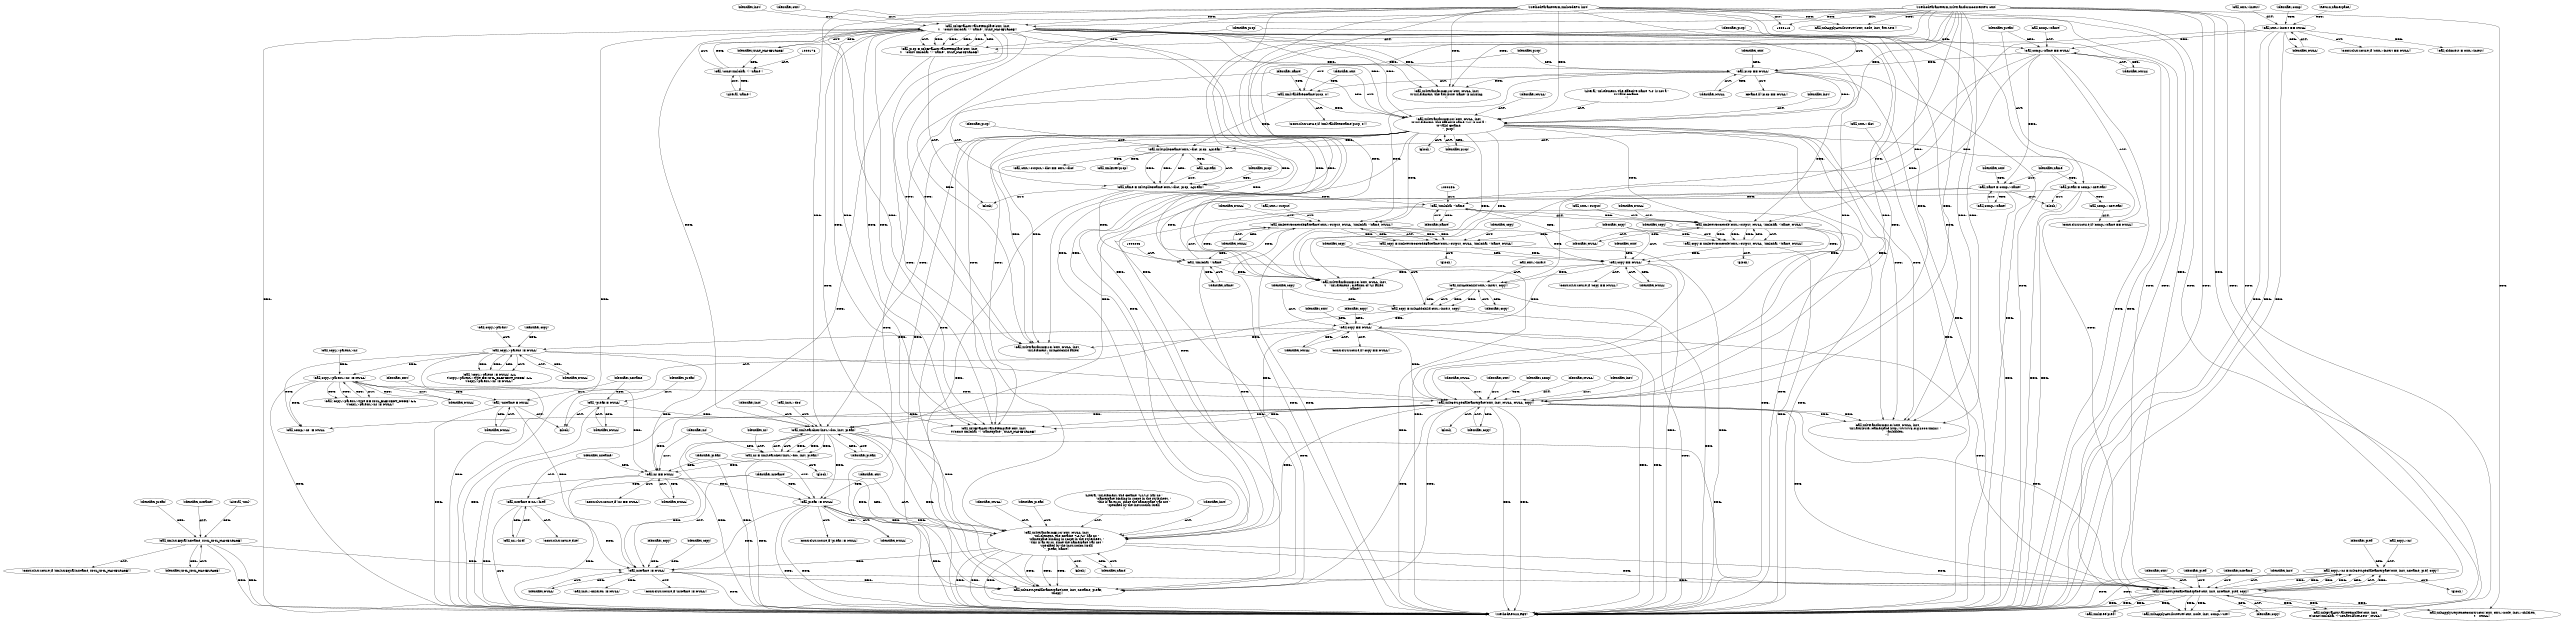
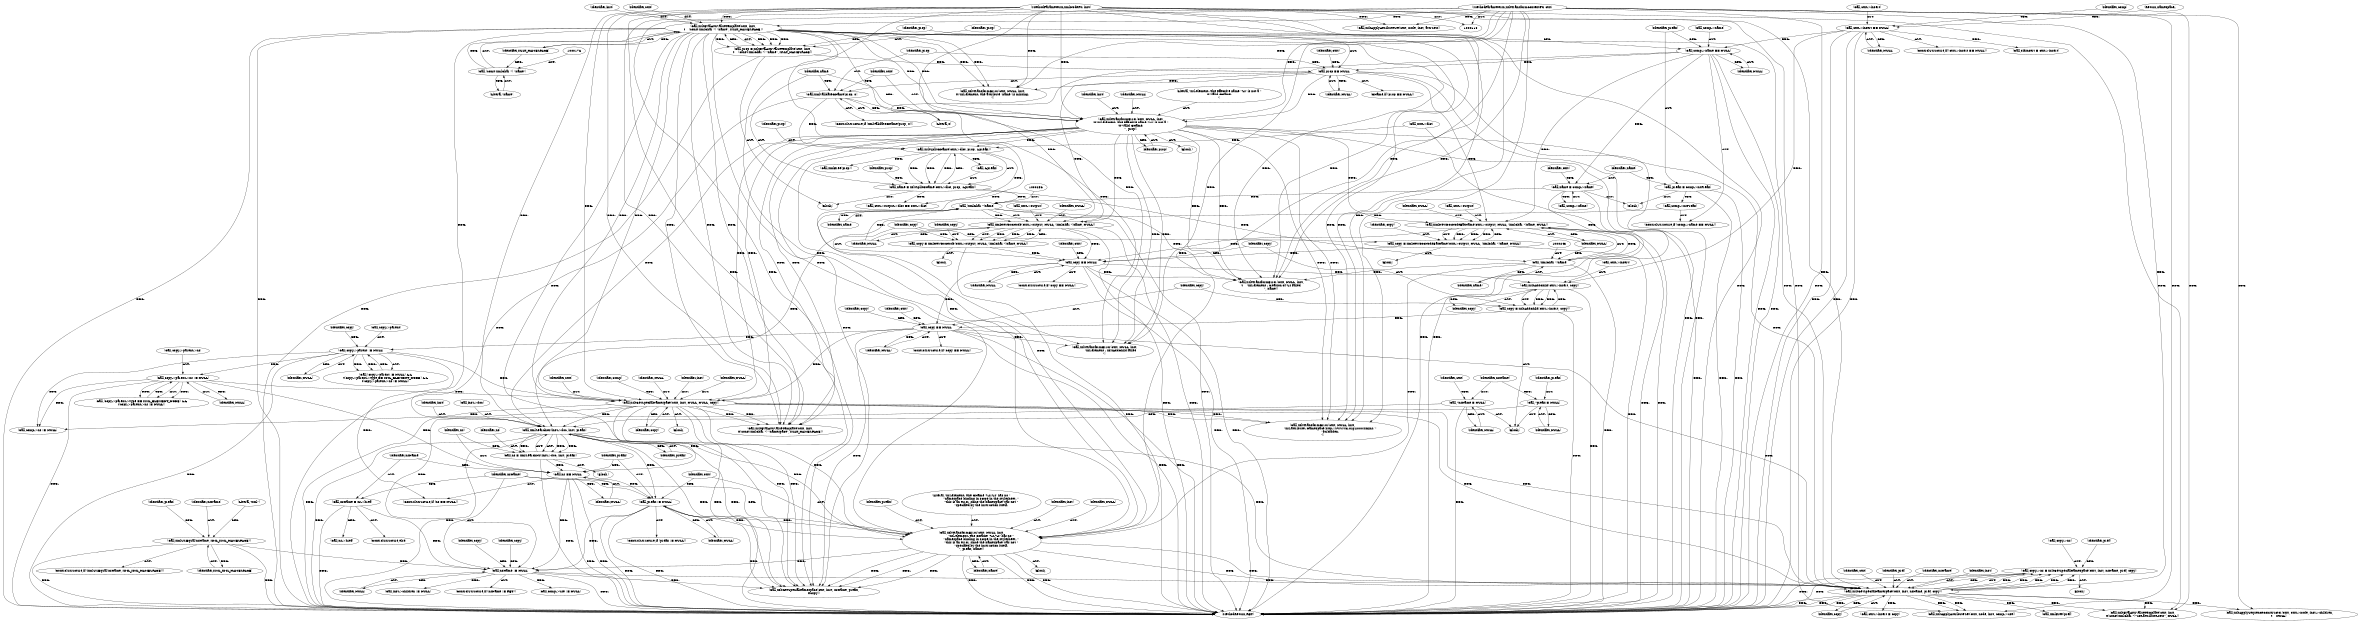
node "(Literal,0)": added
edge "(Call,ctxt->dict)" -> "(Call,xsltSplitQName(ctxt->dict, prop, &prefix))": label "AST: " -> "DDG: "
edge "(Call,prefix = comp->nsPrefix)" -> "(Call,xmlSearchNs(inst->doc, inst, prefix))": now "(Call,comp->nsPrefix)" -> "(Call,xmlSearchNs(inst->doc, inst, prefix))"
edge "(MethodParameterIn,xsltTransformContextPtr ctxt)" -> "(Call,xsltGetSpecialNamespace(ctxt, inst, NULL, NULL, copy))": removed, label "DDG:"
edge "(Call,copy->parent->ns)" -> "(Call,copy->parent->ns != NULL)": label "DDG: " -> "AST: "
edge "(Call,copy->parent != NULL)" -> "(Call,ns == NULL)": now "(Call,copy->parent != NULL)" -> "(ControlStructure,if (ns == NULL))"
edge "(Call,*prefix = NULL)" -> "(Call,xmlSearchNs(inst->doc, inst, prefix))": label "DDG: " -> "CFG: "
edge "(Call,ns->href)" -> "(Call,nsName = ns->href)": removed, label "AST:"
edge "(Call,name = xsltSplitQName(ctxt->dict, prop, &prefix))" -> "(MethodReturn,RET)": now "(Call,name = xsltSplitQName(ctxt->dict, prop, &prefix))" -> "(Call,ctxt->output->dict == ctxt->dict)"
edge "(Call,xmlStrEqual(nsName, XML_XML_NAMESPACE))" -> "(Identifier,XML_XML_NAMESPACE)": label "CFG: " -> "DDG: "
edge "(Call,nsName = ns->href)" -> "(MethodReturn,RET)": label "AST: " -> "DDG: "
node "(Call,comp->use != NULL)": added
node "(ControlStructure,if (nsName != NULL))": label "(ControlStructure,if (nsName != NULL))" -> "(ControlStructure,if (nsName != RET))"
edge "(Call,*prefix = NULL)" -> "(MethodReturn,RET)": removed, label "DDG:"
node "(Call,ctxt->insert = copy)": added
